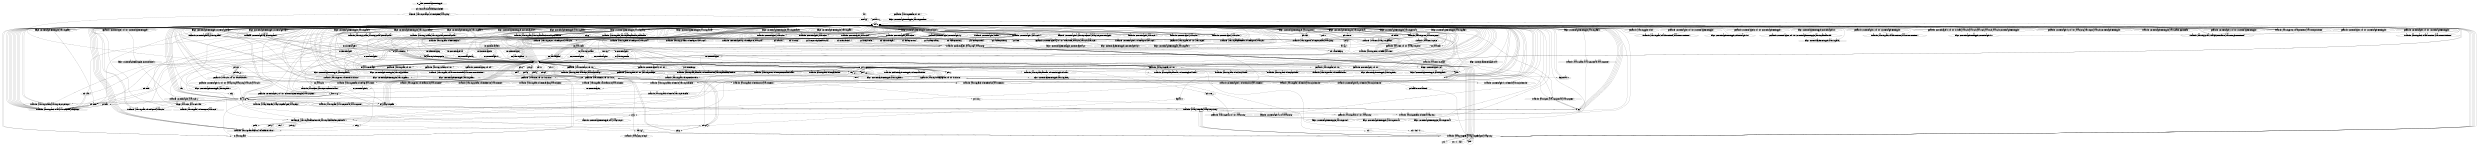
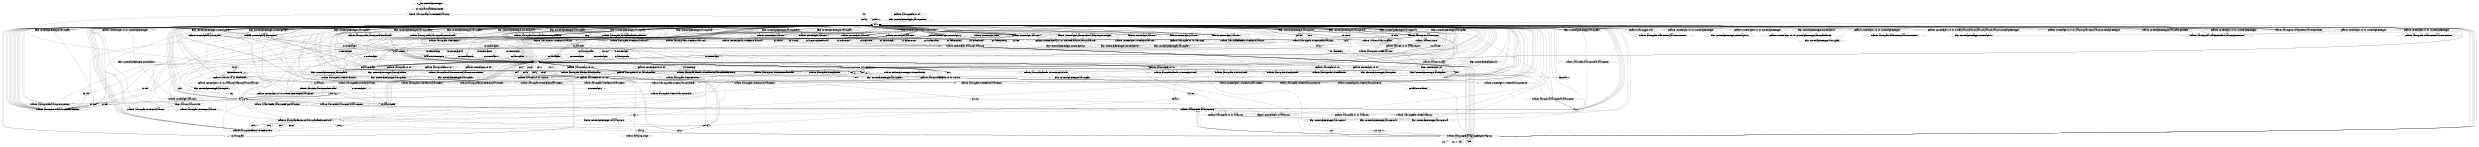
node "new com.eventim.activate.b.w": label "new com.eventim.activate.b.w" -> "new com.eventim.applet.b.w"
node "push 0.9F": label "push 0.9F" -> "addAdjustmentListener 0.9F"
